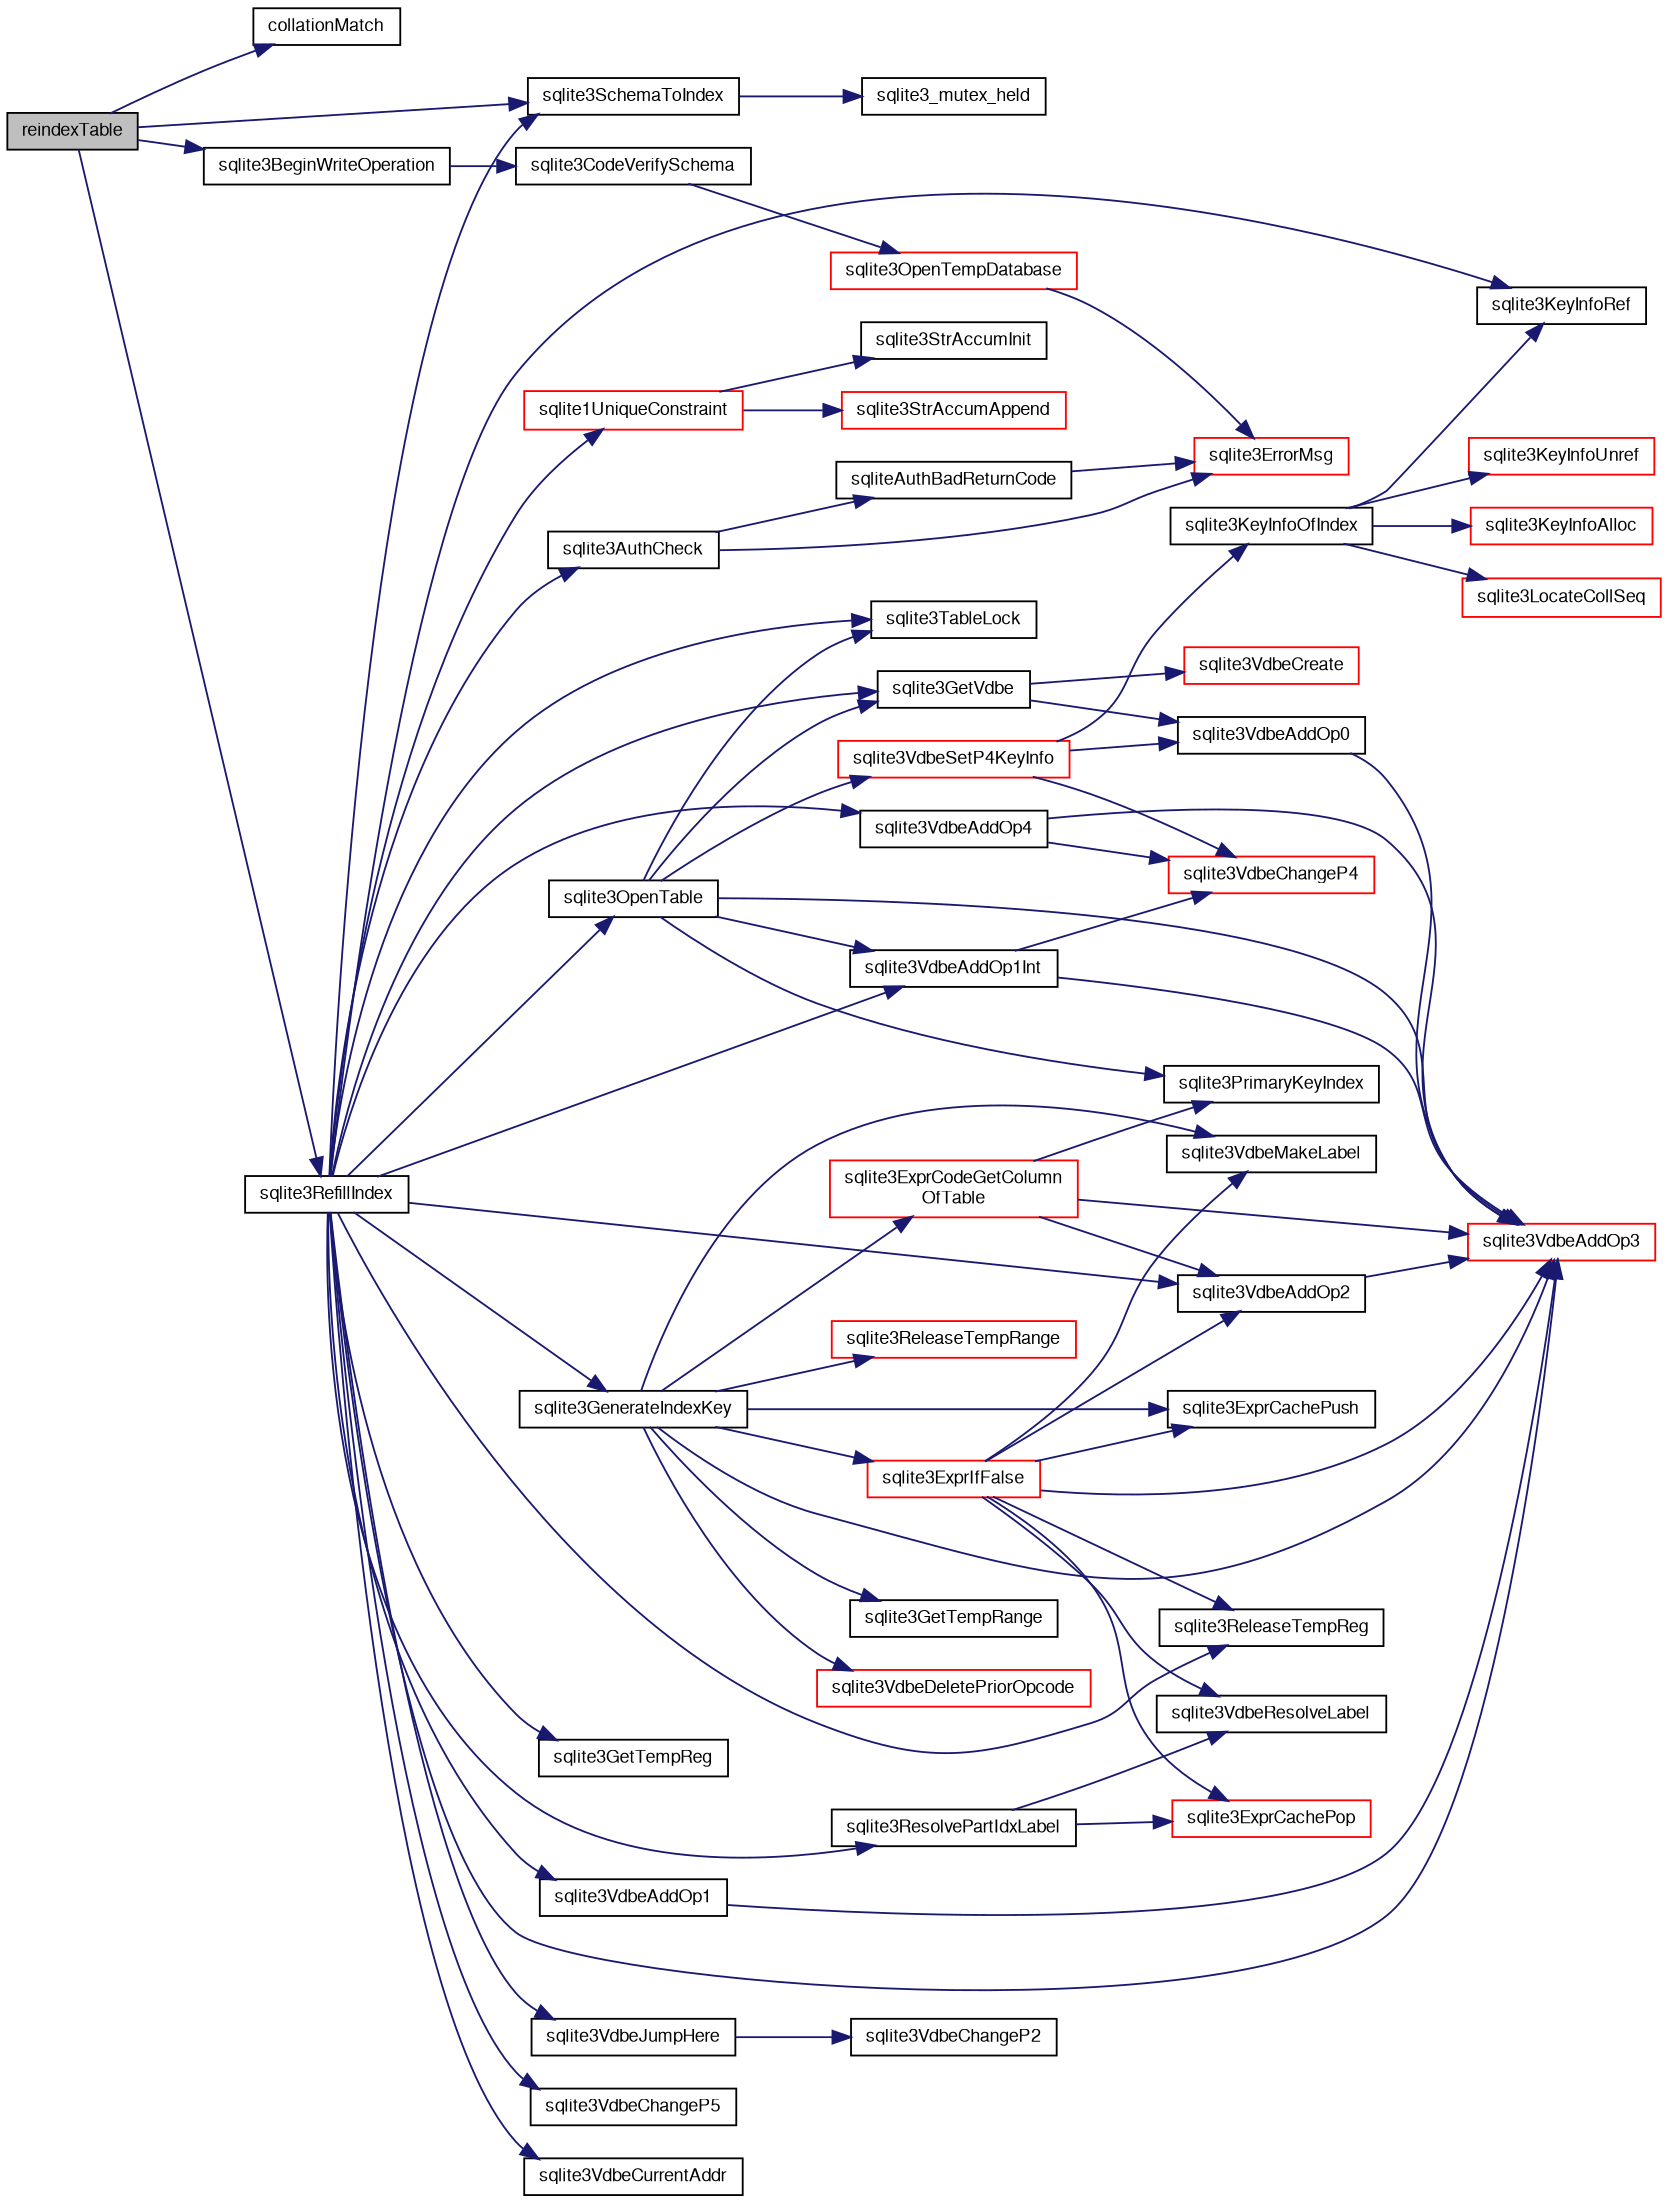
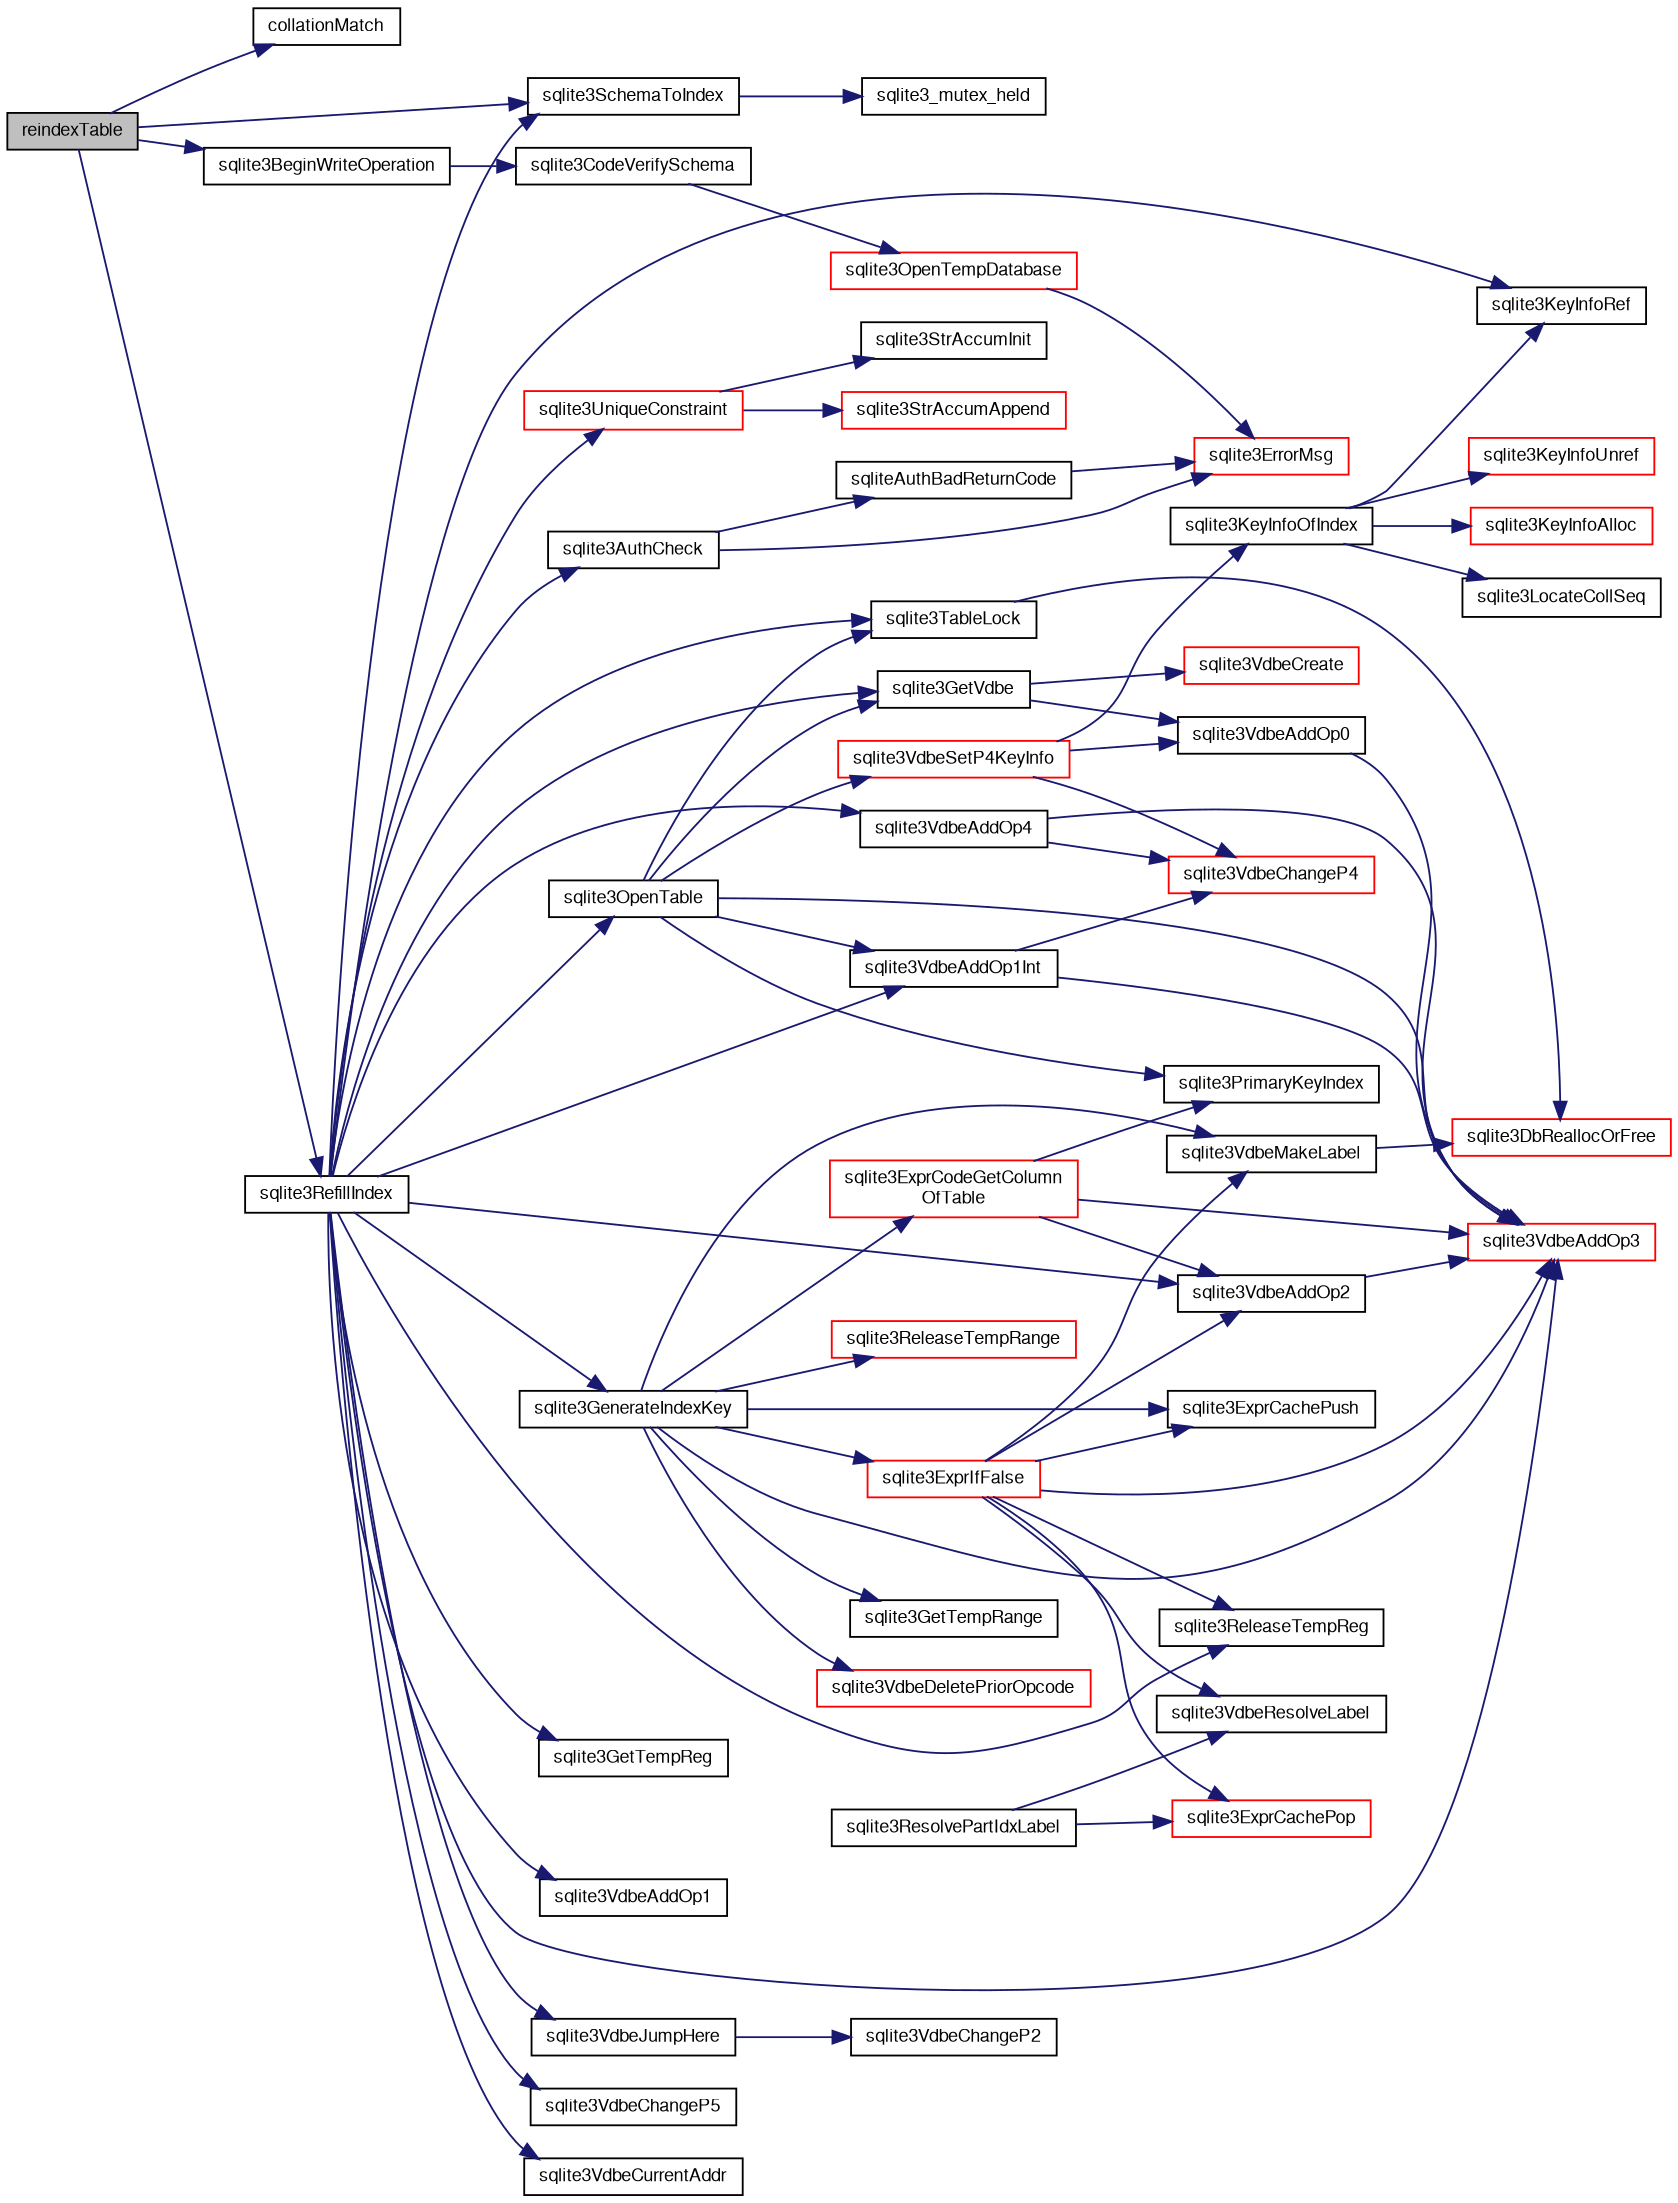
node "sqlite1UniqueConstraint": label "sqlite1UniqueConstraint" -> "sqlite3UniqueConstraint"
node "sqlite3LocateCollSeq": color red -> black
node "sqlite3DbReallocOrFree": added
edge "sqlite3RefillIndex" -> "sqlite3ResolvePartIdxLabel": removed
edge "sqlite3VdbeAddOp1" -> "sqlite3VdbeAddOp3": removed
